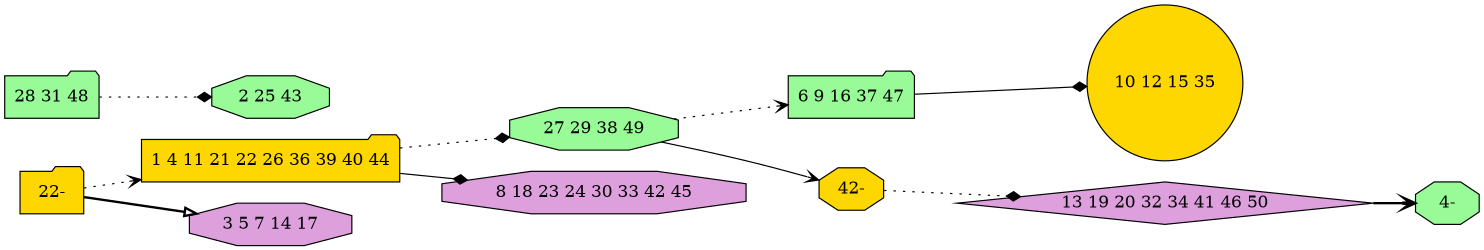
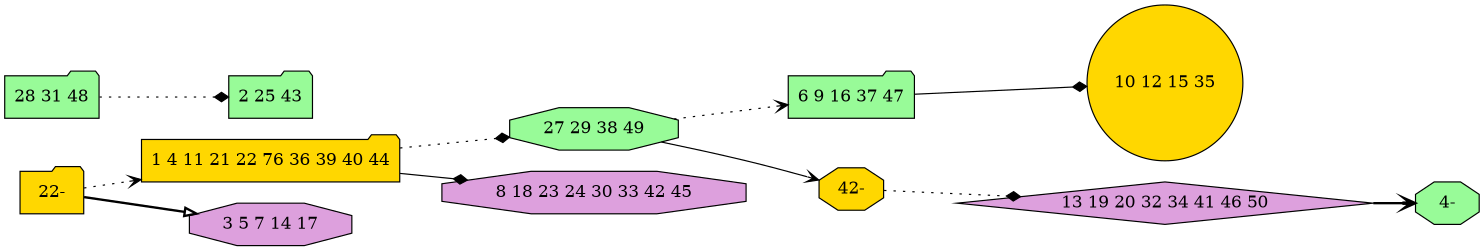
node "2 25 43": shape octagon -> folder
node "1 4 11 21 22 26 36 39 40 44": label "1 4 11 21 22 26 36 39 40 44" -> "1 4 11 21 22 76 36 39 40 44"
